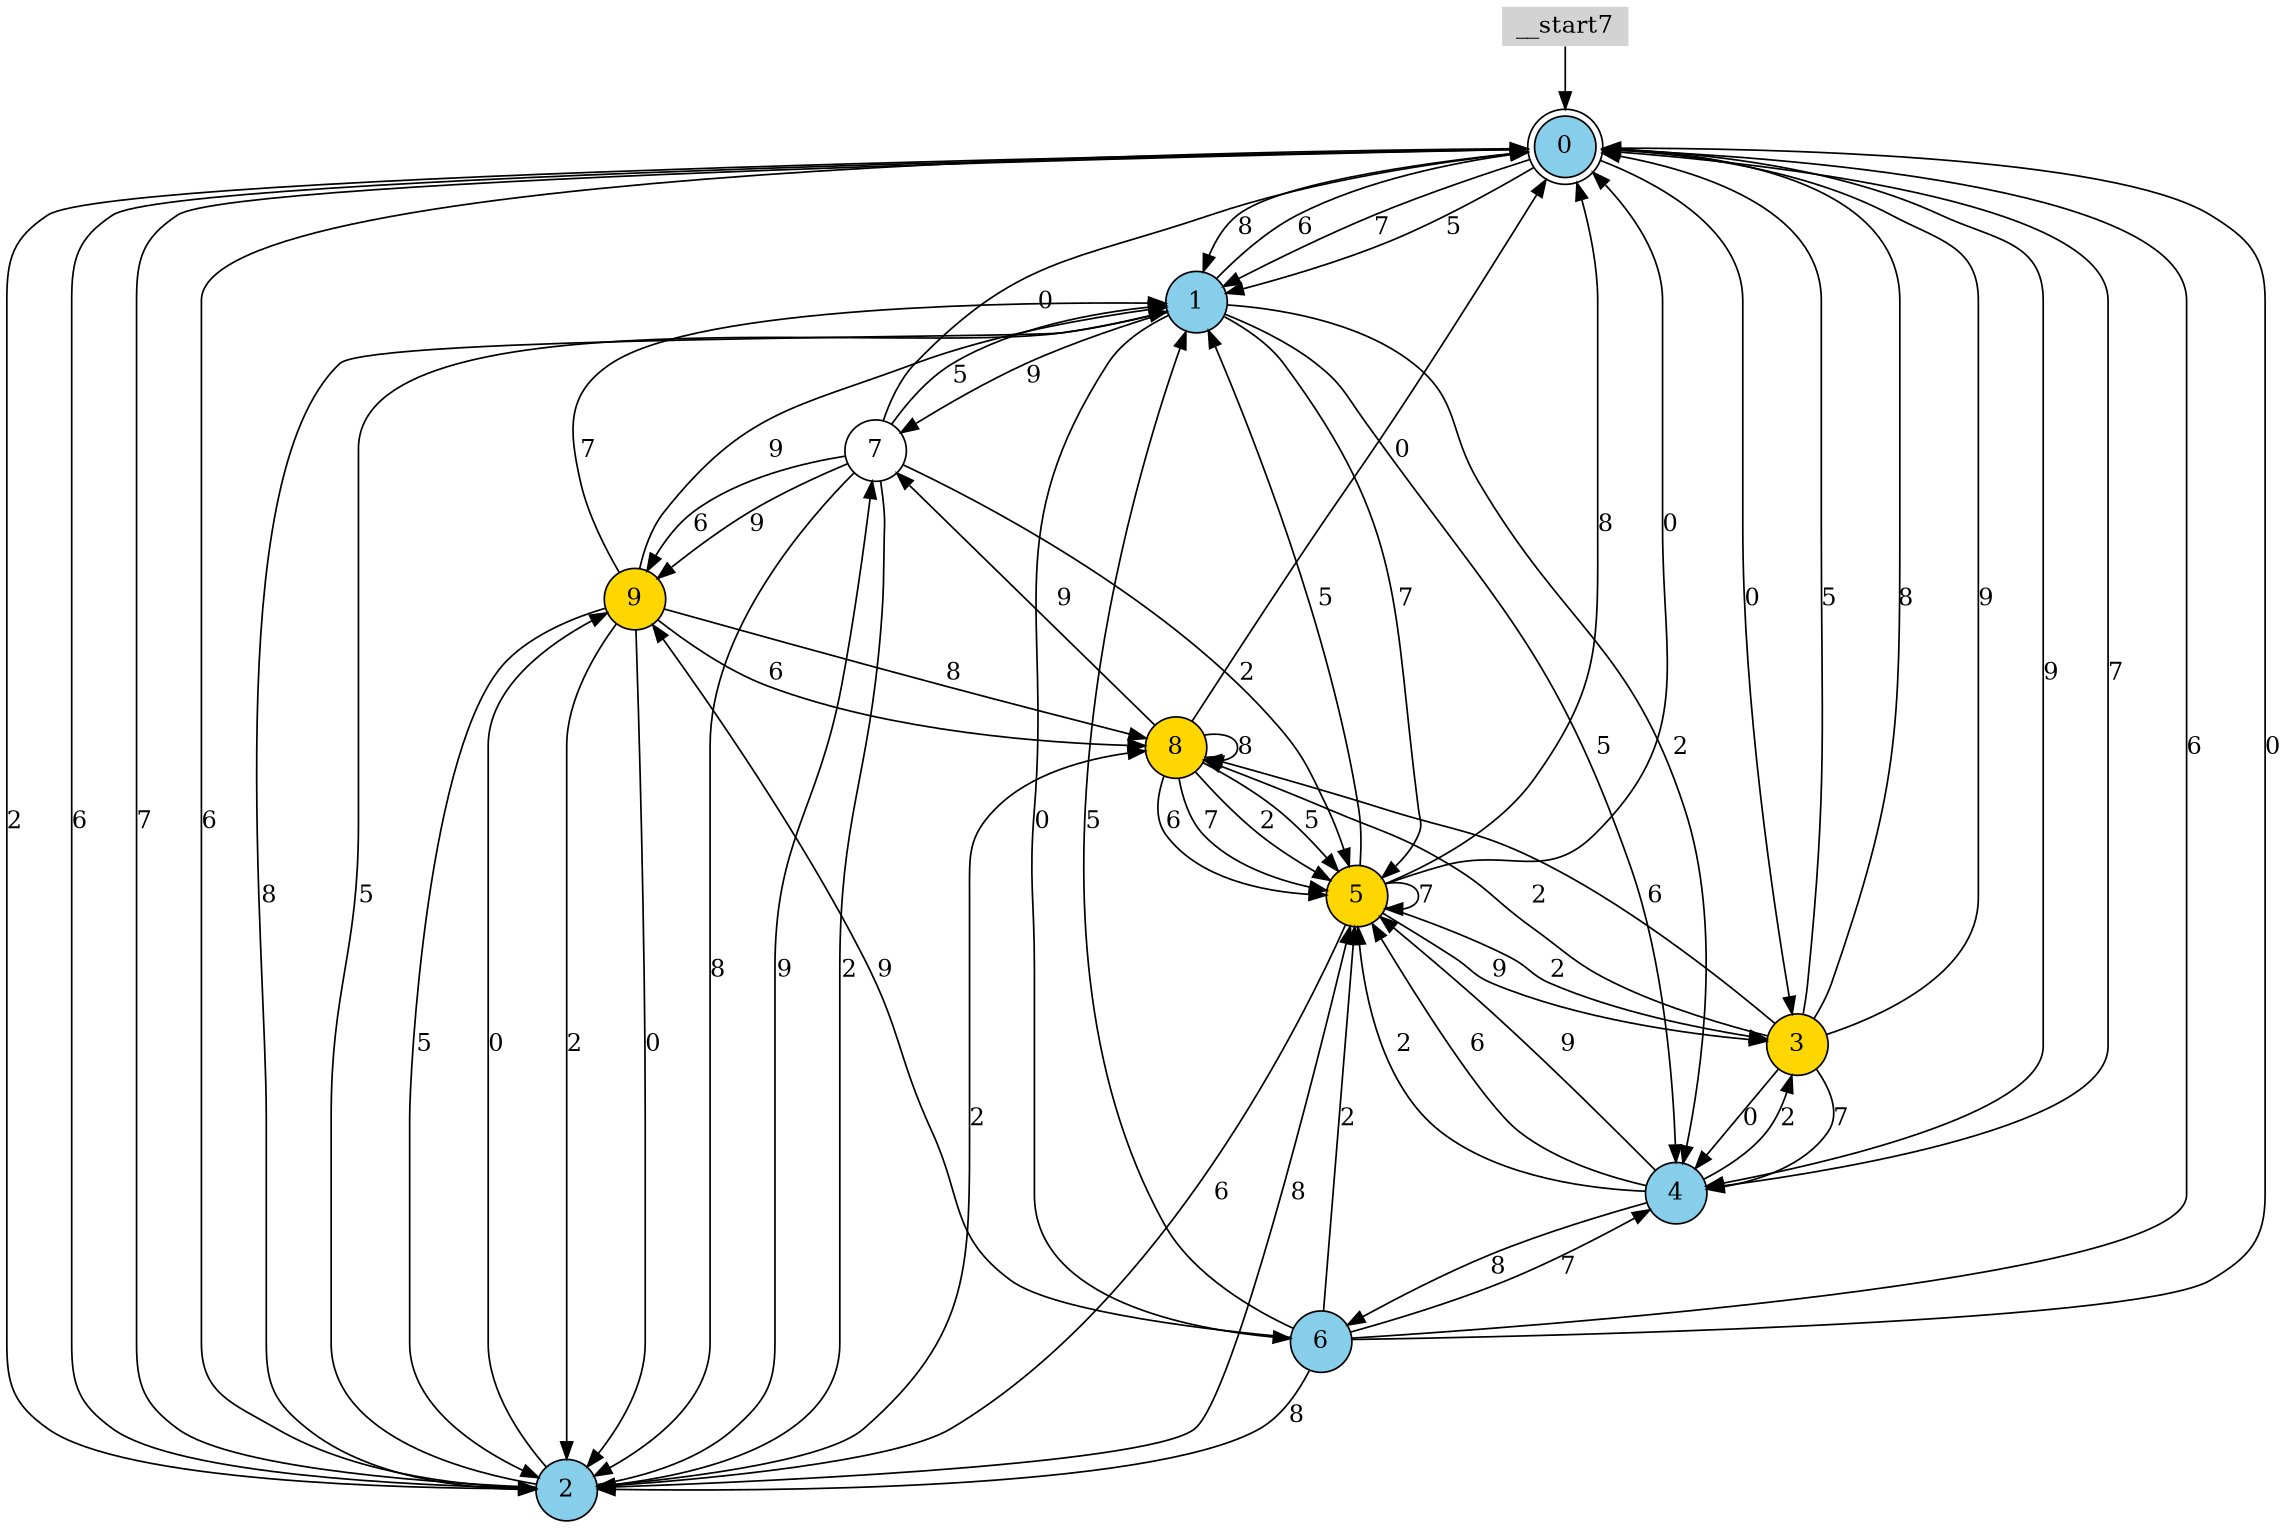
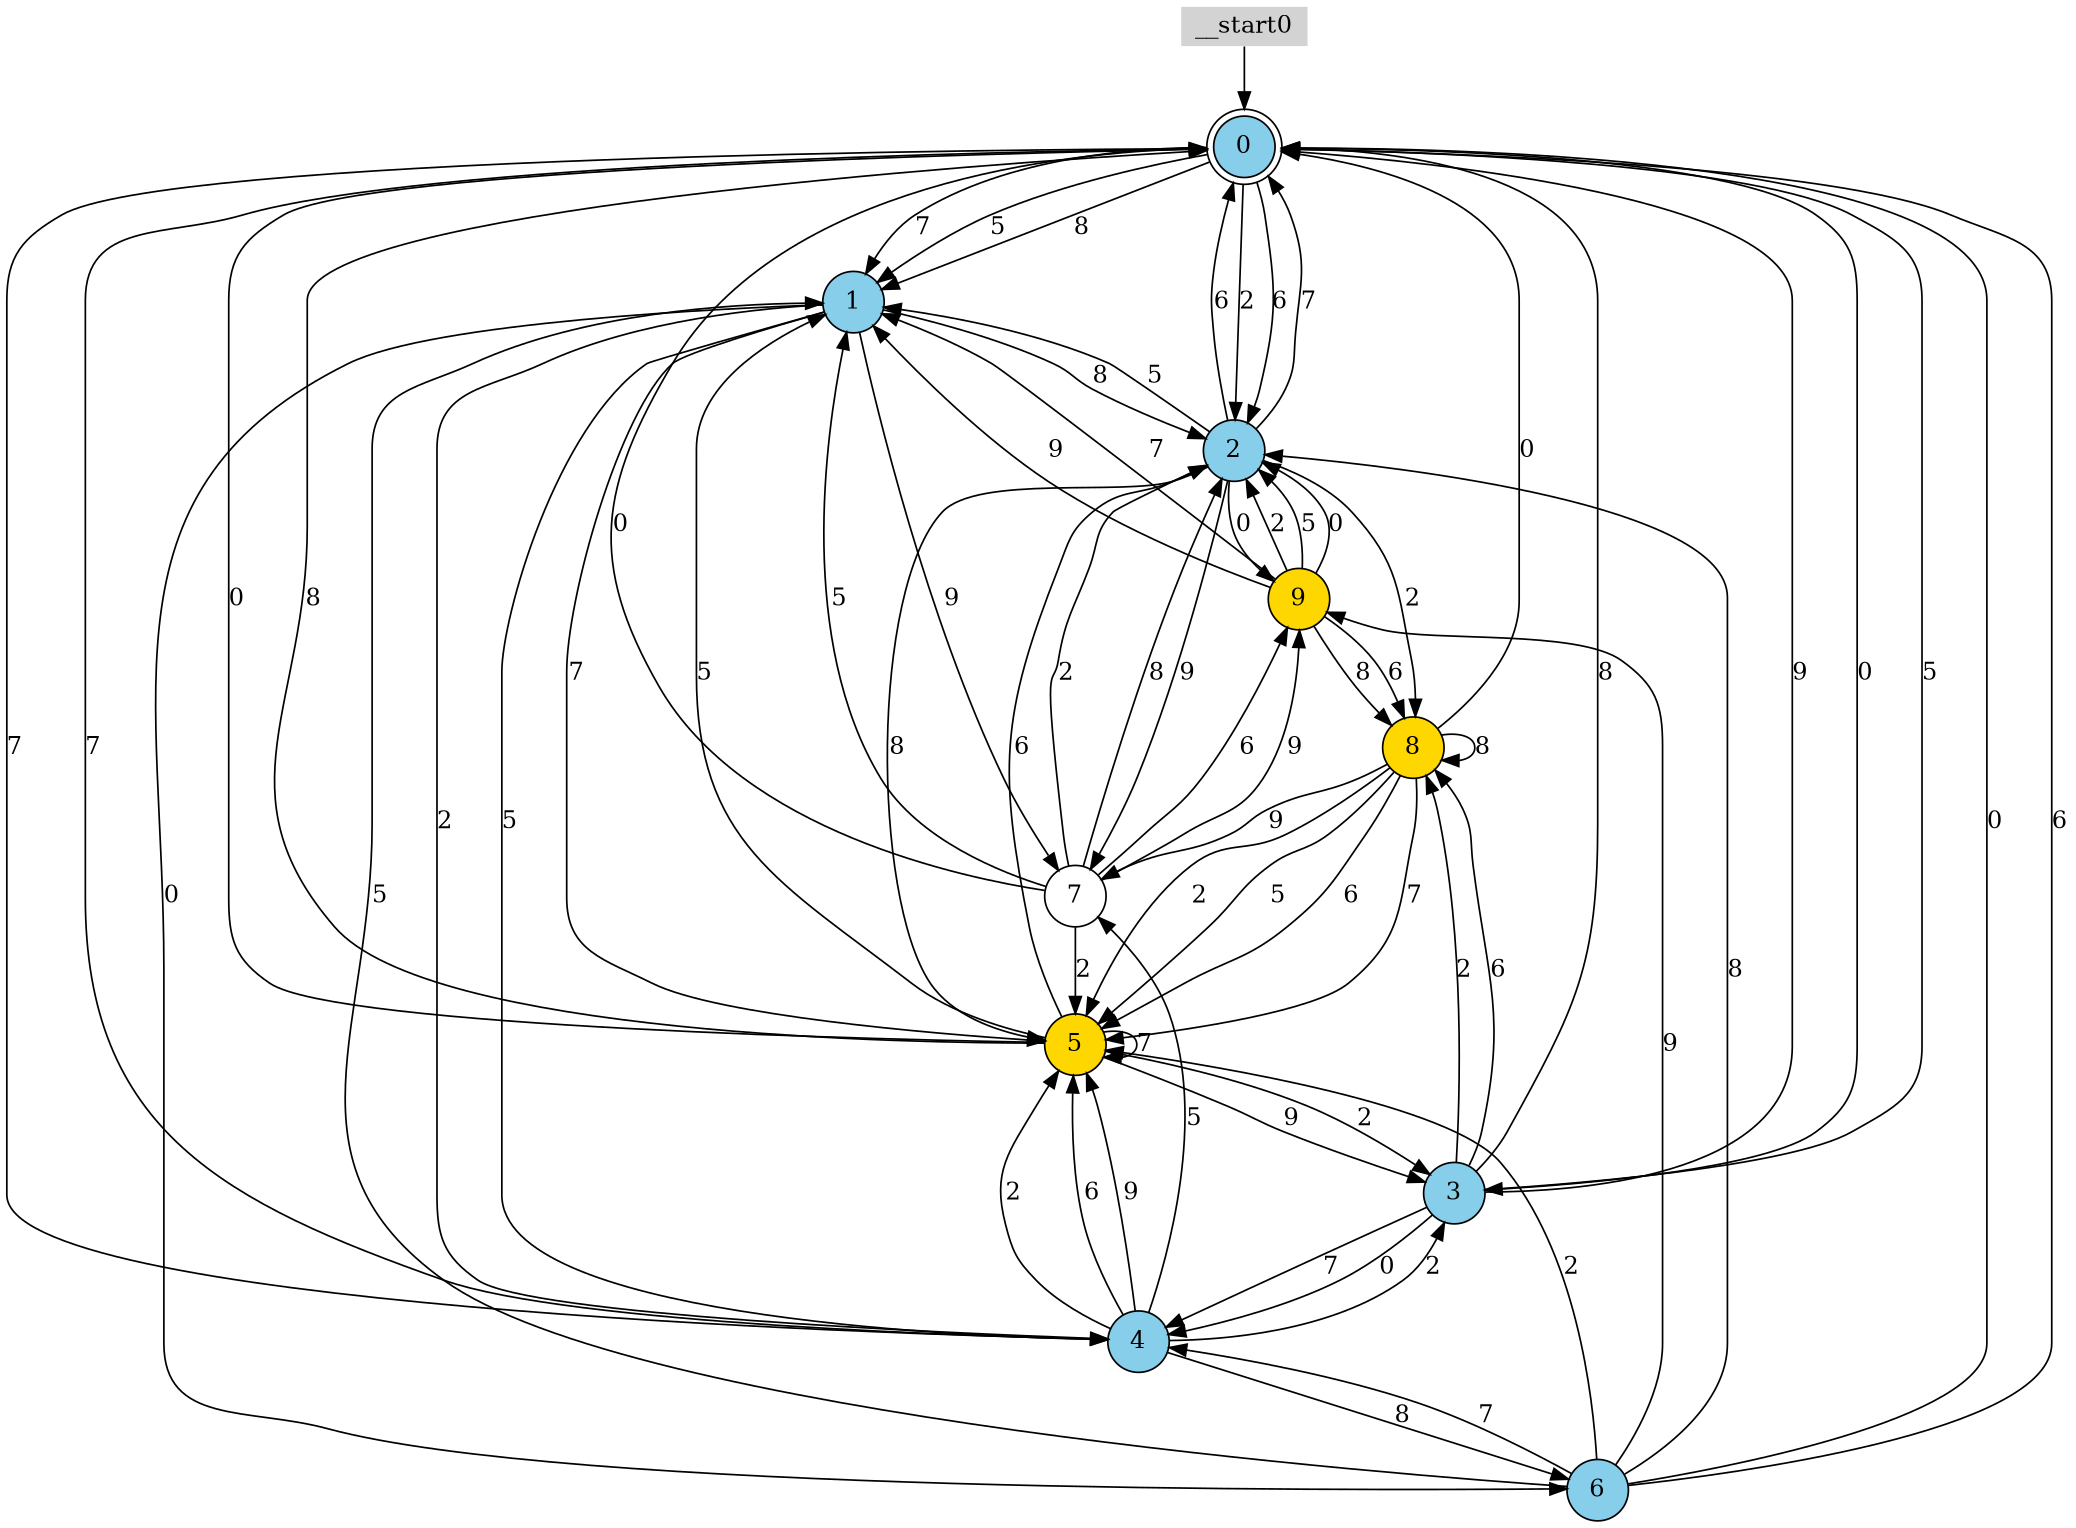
node "__start7": label "__start7" -> "__start0"
edge "1" -> "0": removed, label "6"
edge "0" -> "4": label "9" -> "7"
node "3": fillcolor gold -> skyblue
edge "4" -> "7": added, label "5"
